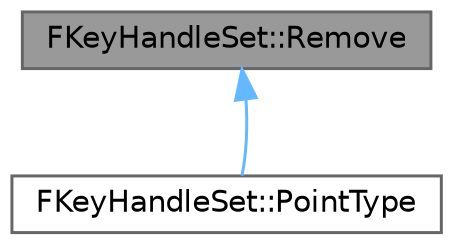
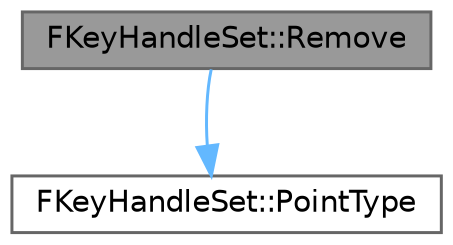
edge "FKeyHandleSet::PointType" -> "FKeyHandleSet::Remove": reversed
